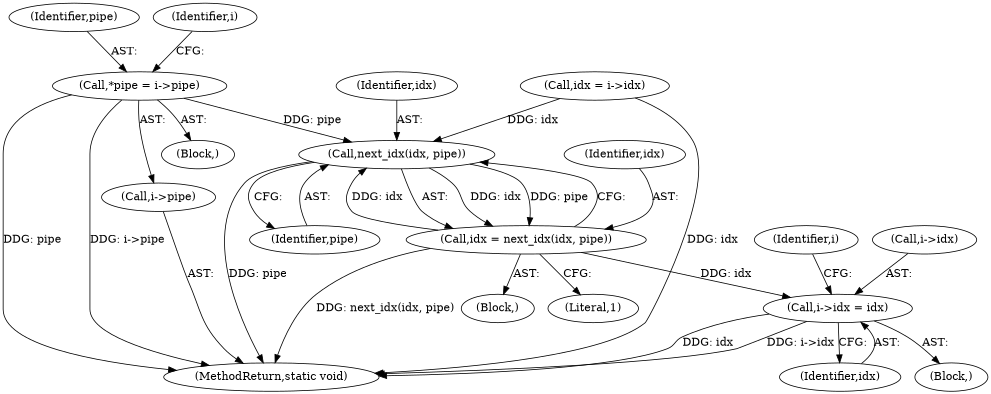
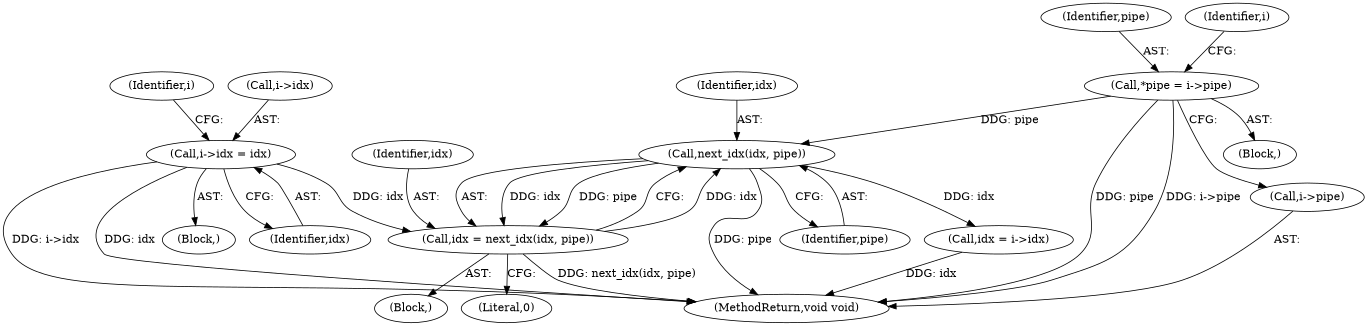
edge "(Call,idx = i->idx)" -> "(Call,next_idx(idx, pipe))": reversed
edge "(Call,*pipe = i->pipe)" -> "(Call,i->pipe)": label "AST: " -> "CFG: "
edge "(Call,idx = next_idx(idx, pipe))" -> "(Call,i->idx = idx)": reversed
node "(Literal,1)": label "(Literal,1)" -> "(Literal,0)"
node "(MethodReturn,static void)": label "(MethodReturn,static void)" -> "(MethodReturn,void void)"
